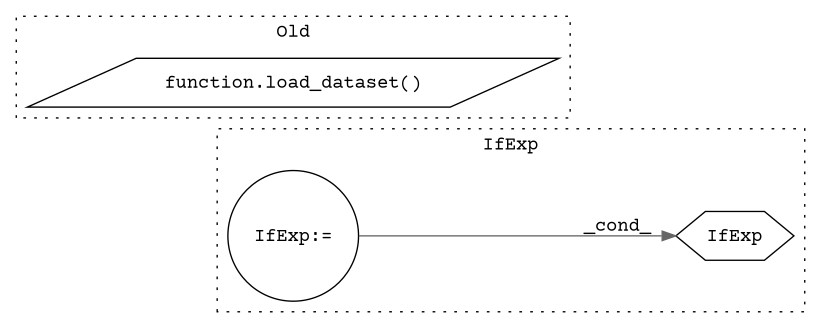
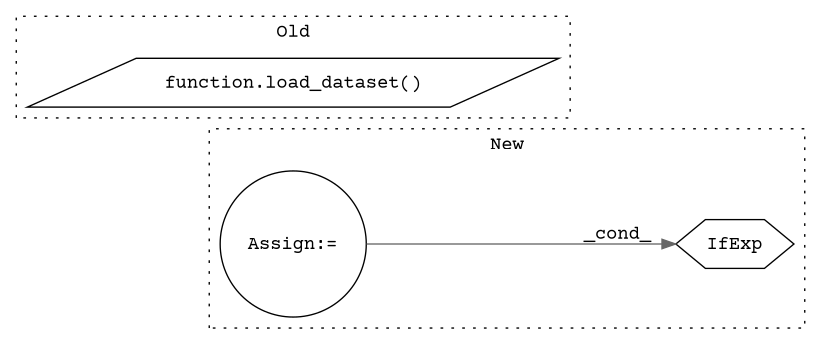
cluster "IfExp": label "IfExp" -> "New"
node "IfExp:=": label "IfExp:=" -> "Assign:="
